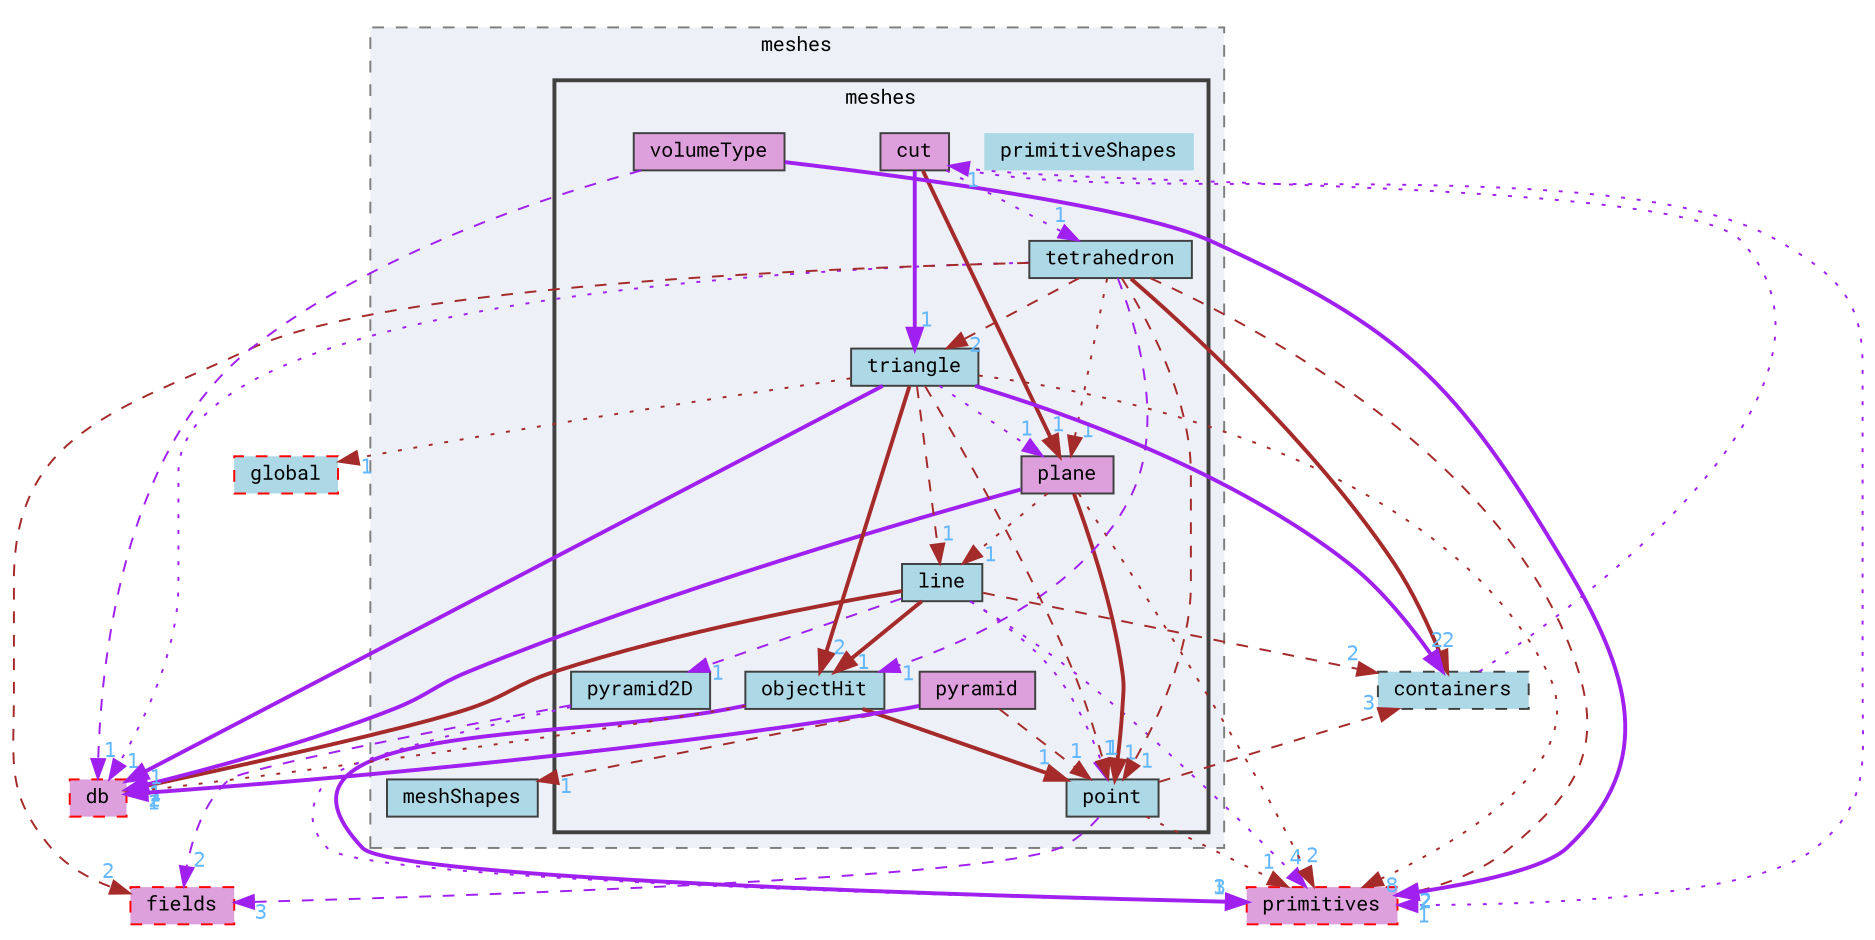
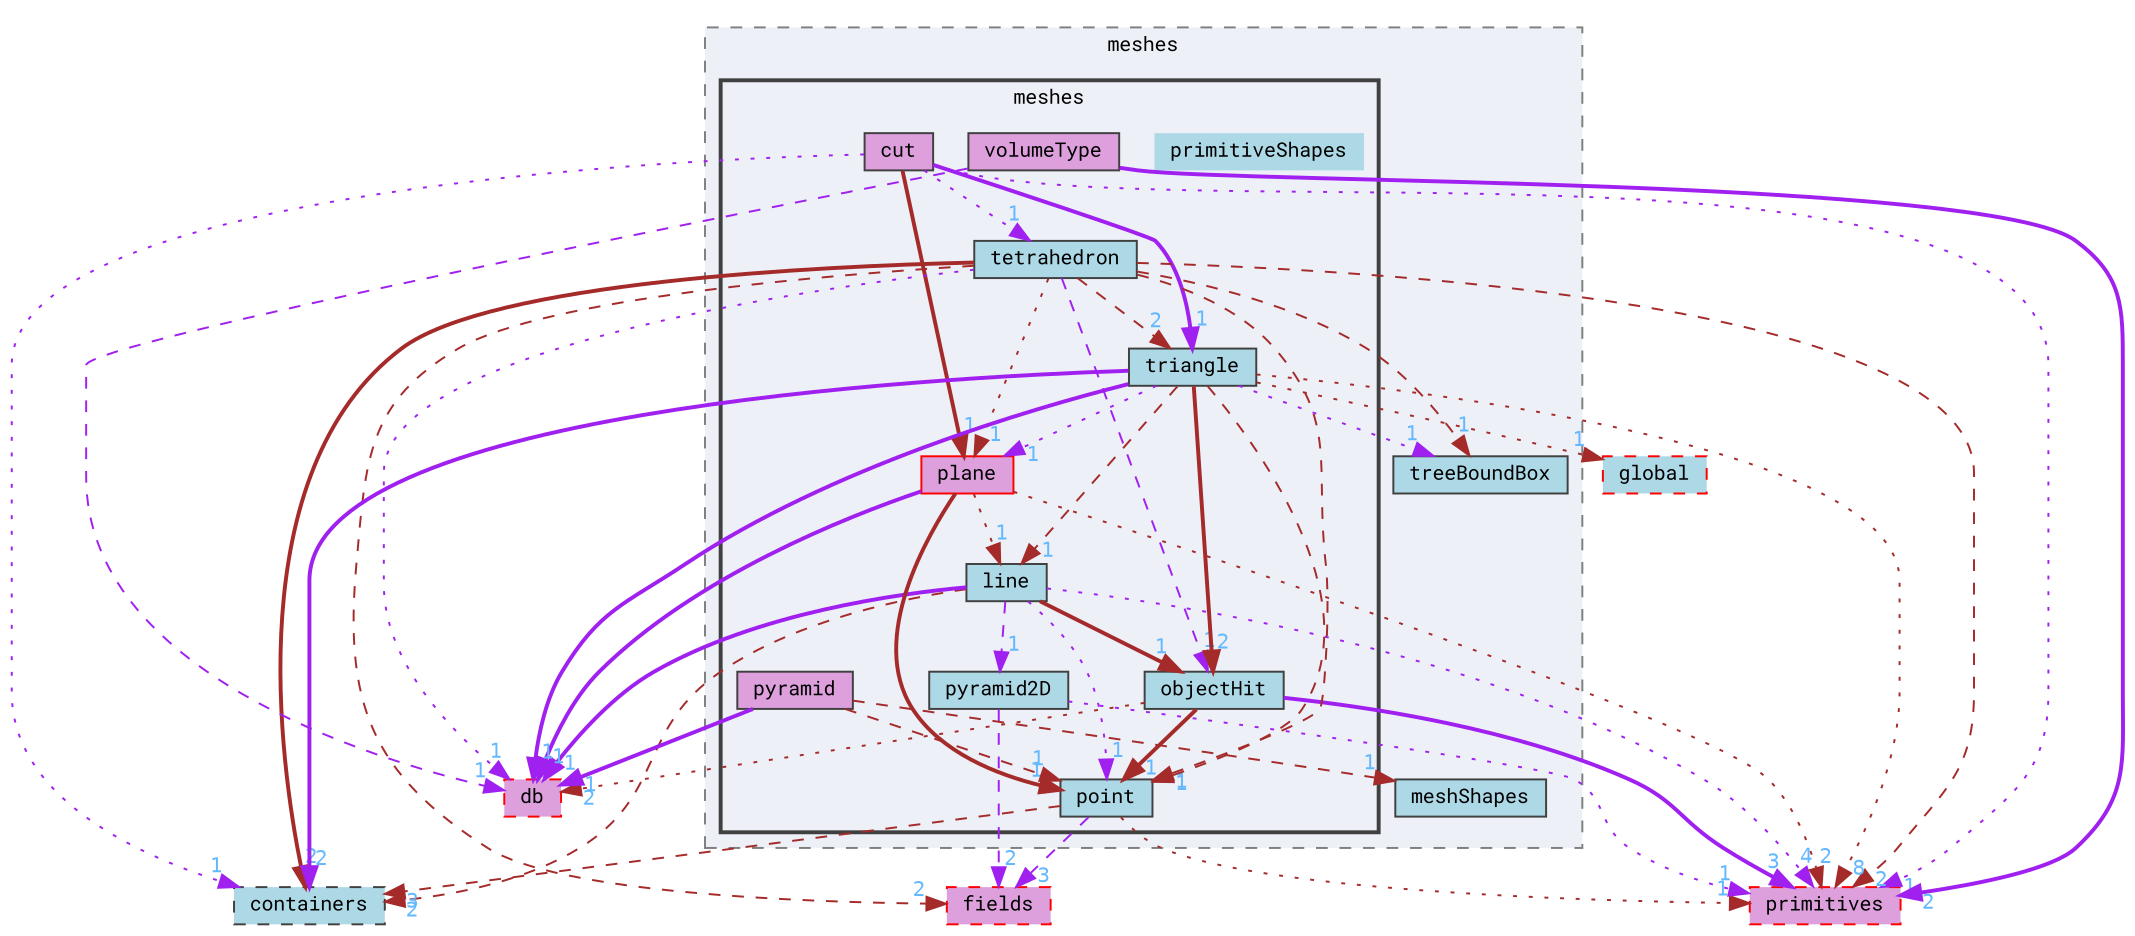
edge "containers" -> "cut": reversed
node "plane": color grey25 -> red
node "treeBoundBox": added
edge "line" -> "db": color brown -> purple
